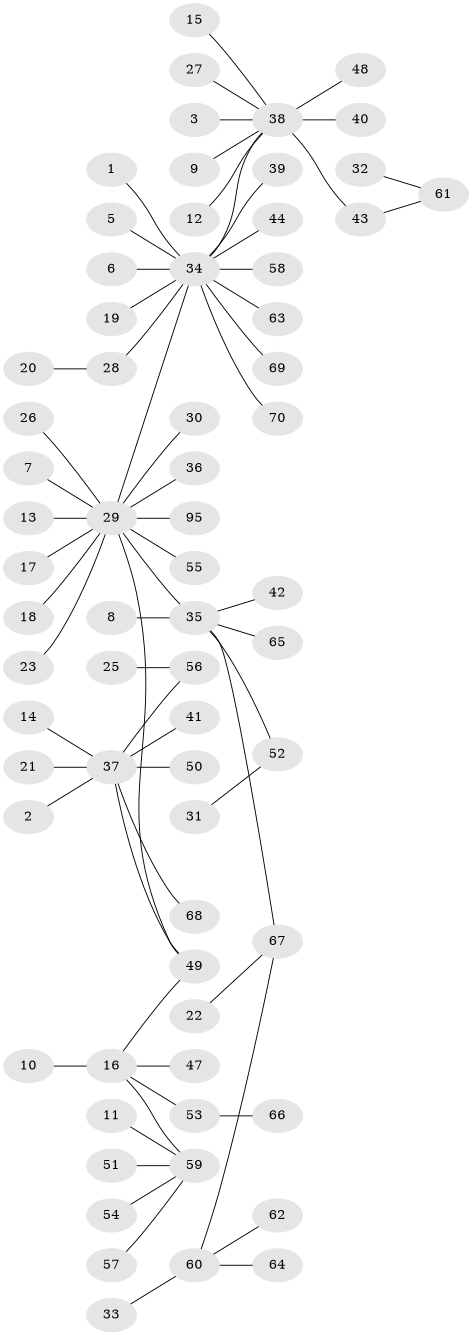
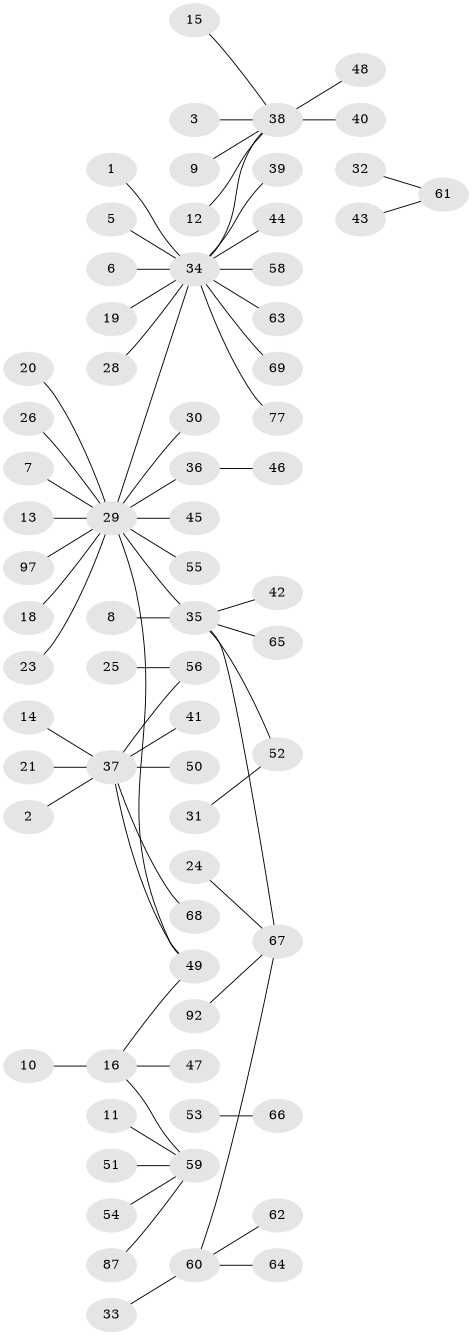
node "27": removed
edge "38" -- "43": removed
edge "20" -- "28": now "20" -- "29"
node "70": label "70" -> "77"
node "46": added
node "95": label "95" -> "45"
node "17": label "17" -> "97"
node "24": added
node "22": label "22" -> "92"
edge "16" -- "53": removed
node "57": label "57" -> "87"
